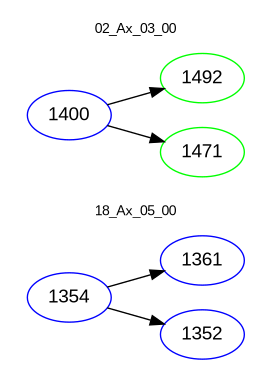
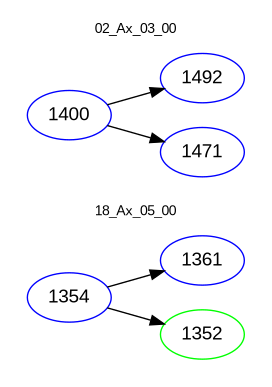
node "1492": color green -> blue
node "1471": color green -> blue
node "1352": color blue -> green
